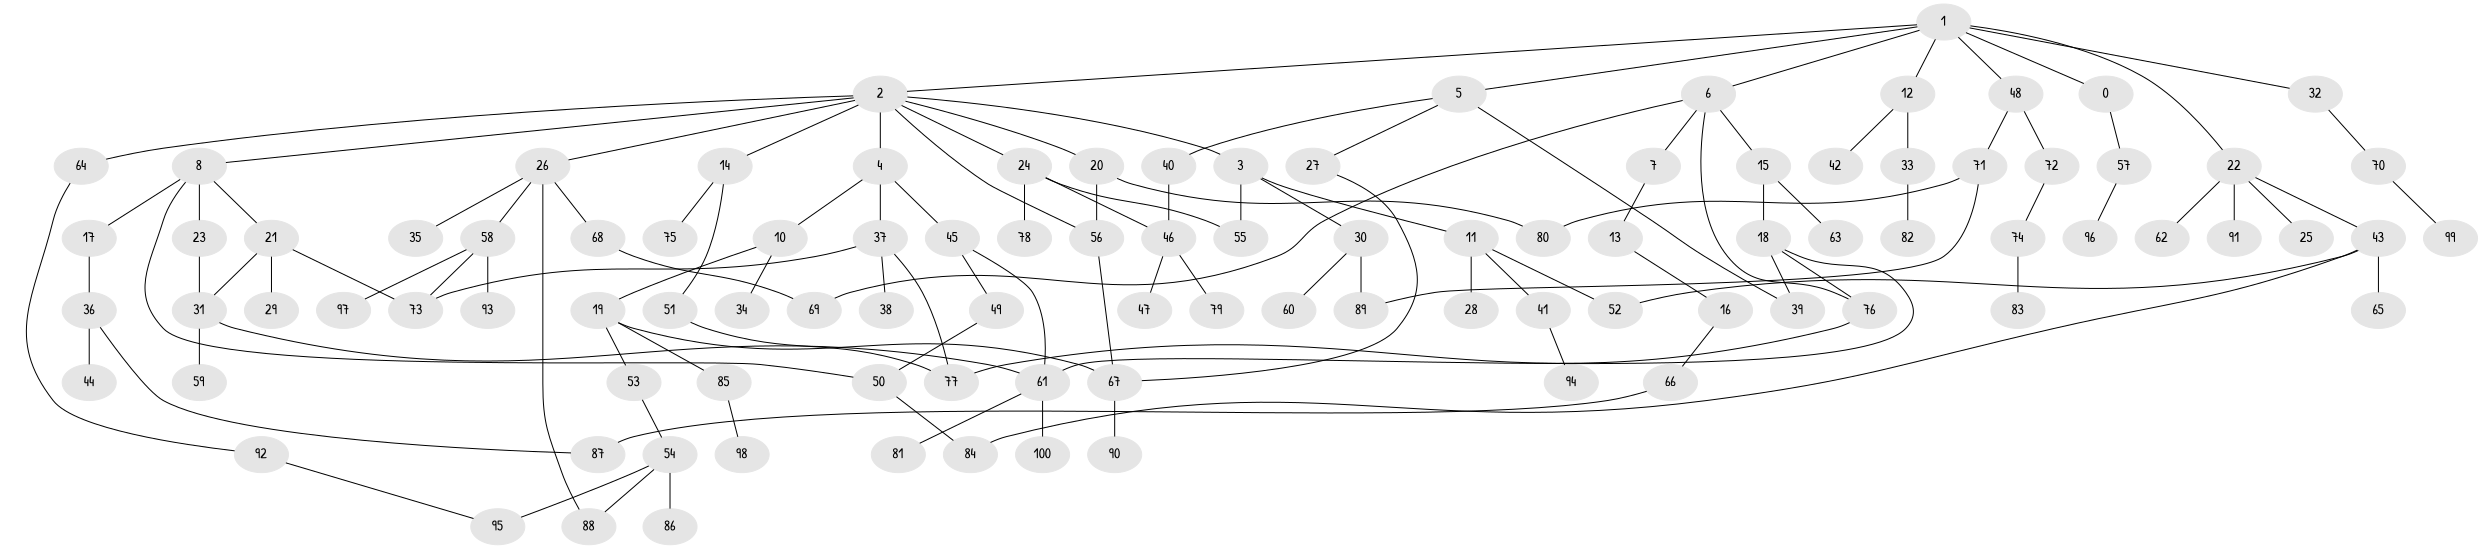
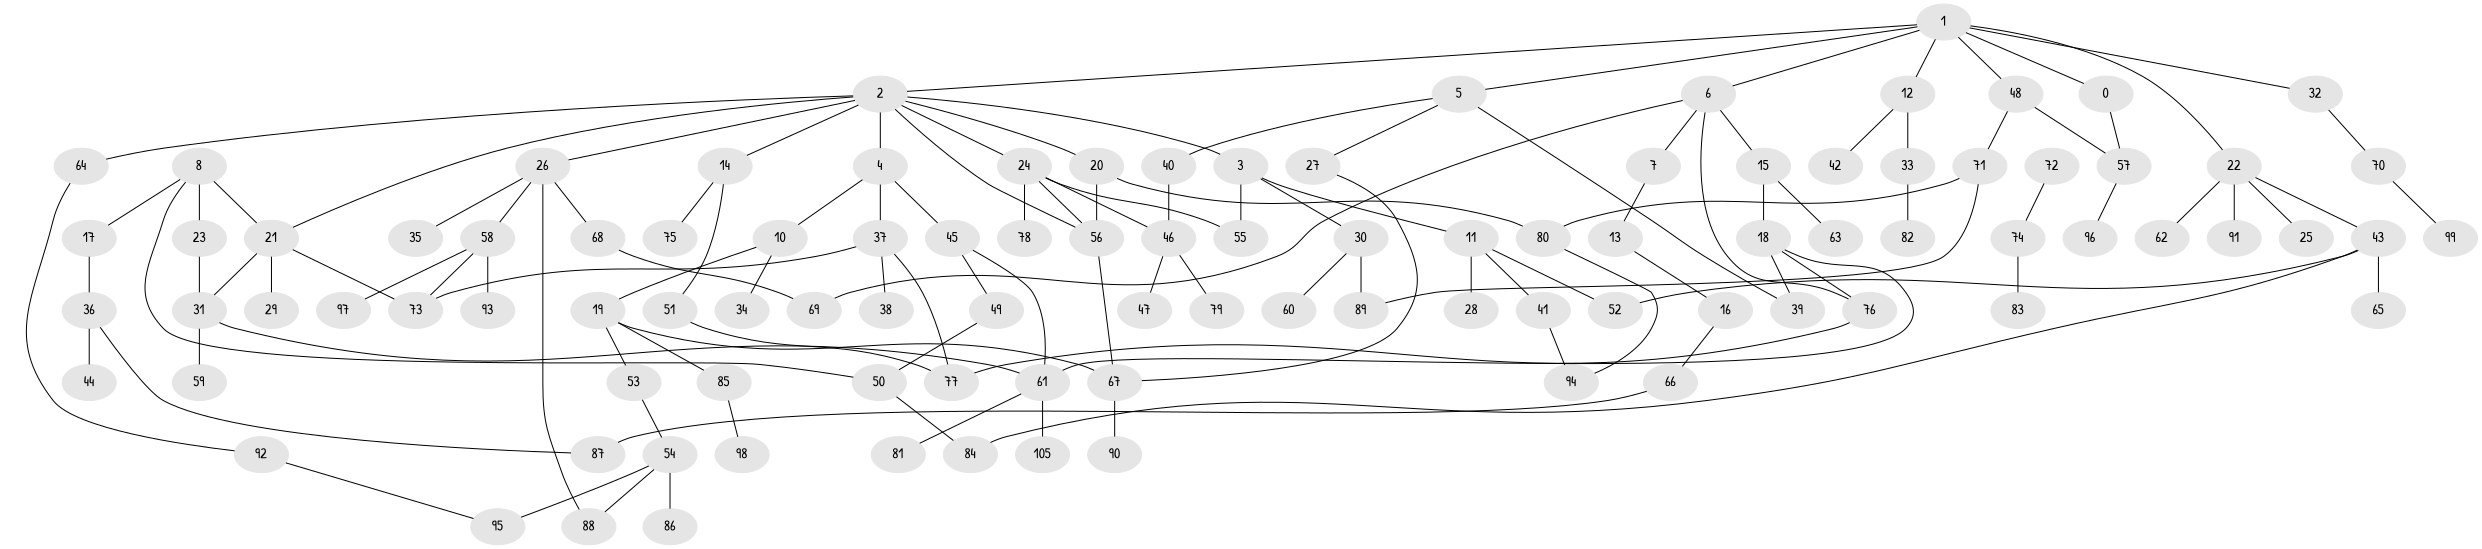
edge "2" -- "8": now "2" -- "21"
edge "48" -- "72": now "48" -- "57"
edge "24" -- "56": added
edge "80" -- "94": added
node "100": label "100" -> "105"
